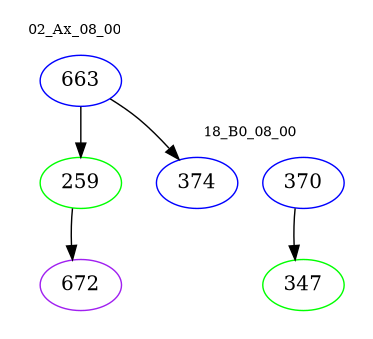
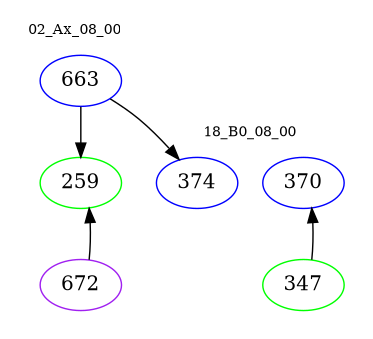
edge "259" -> "672": reversed
edge "370" -> "347": reversed
